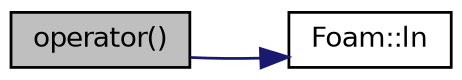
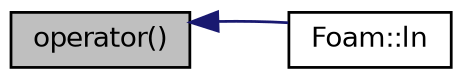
edge "operator()" -> "Foam::ln": reversed
